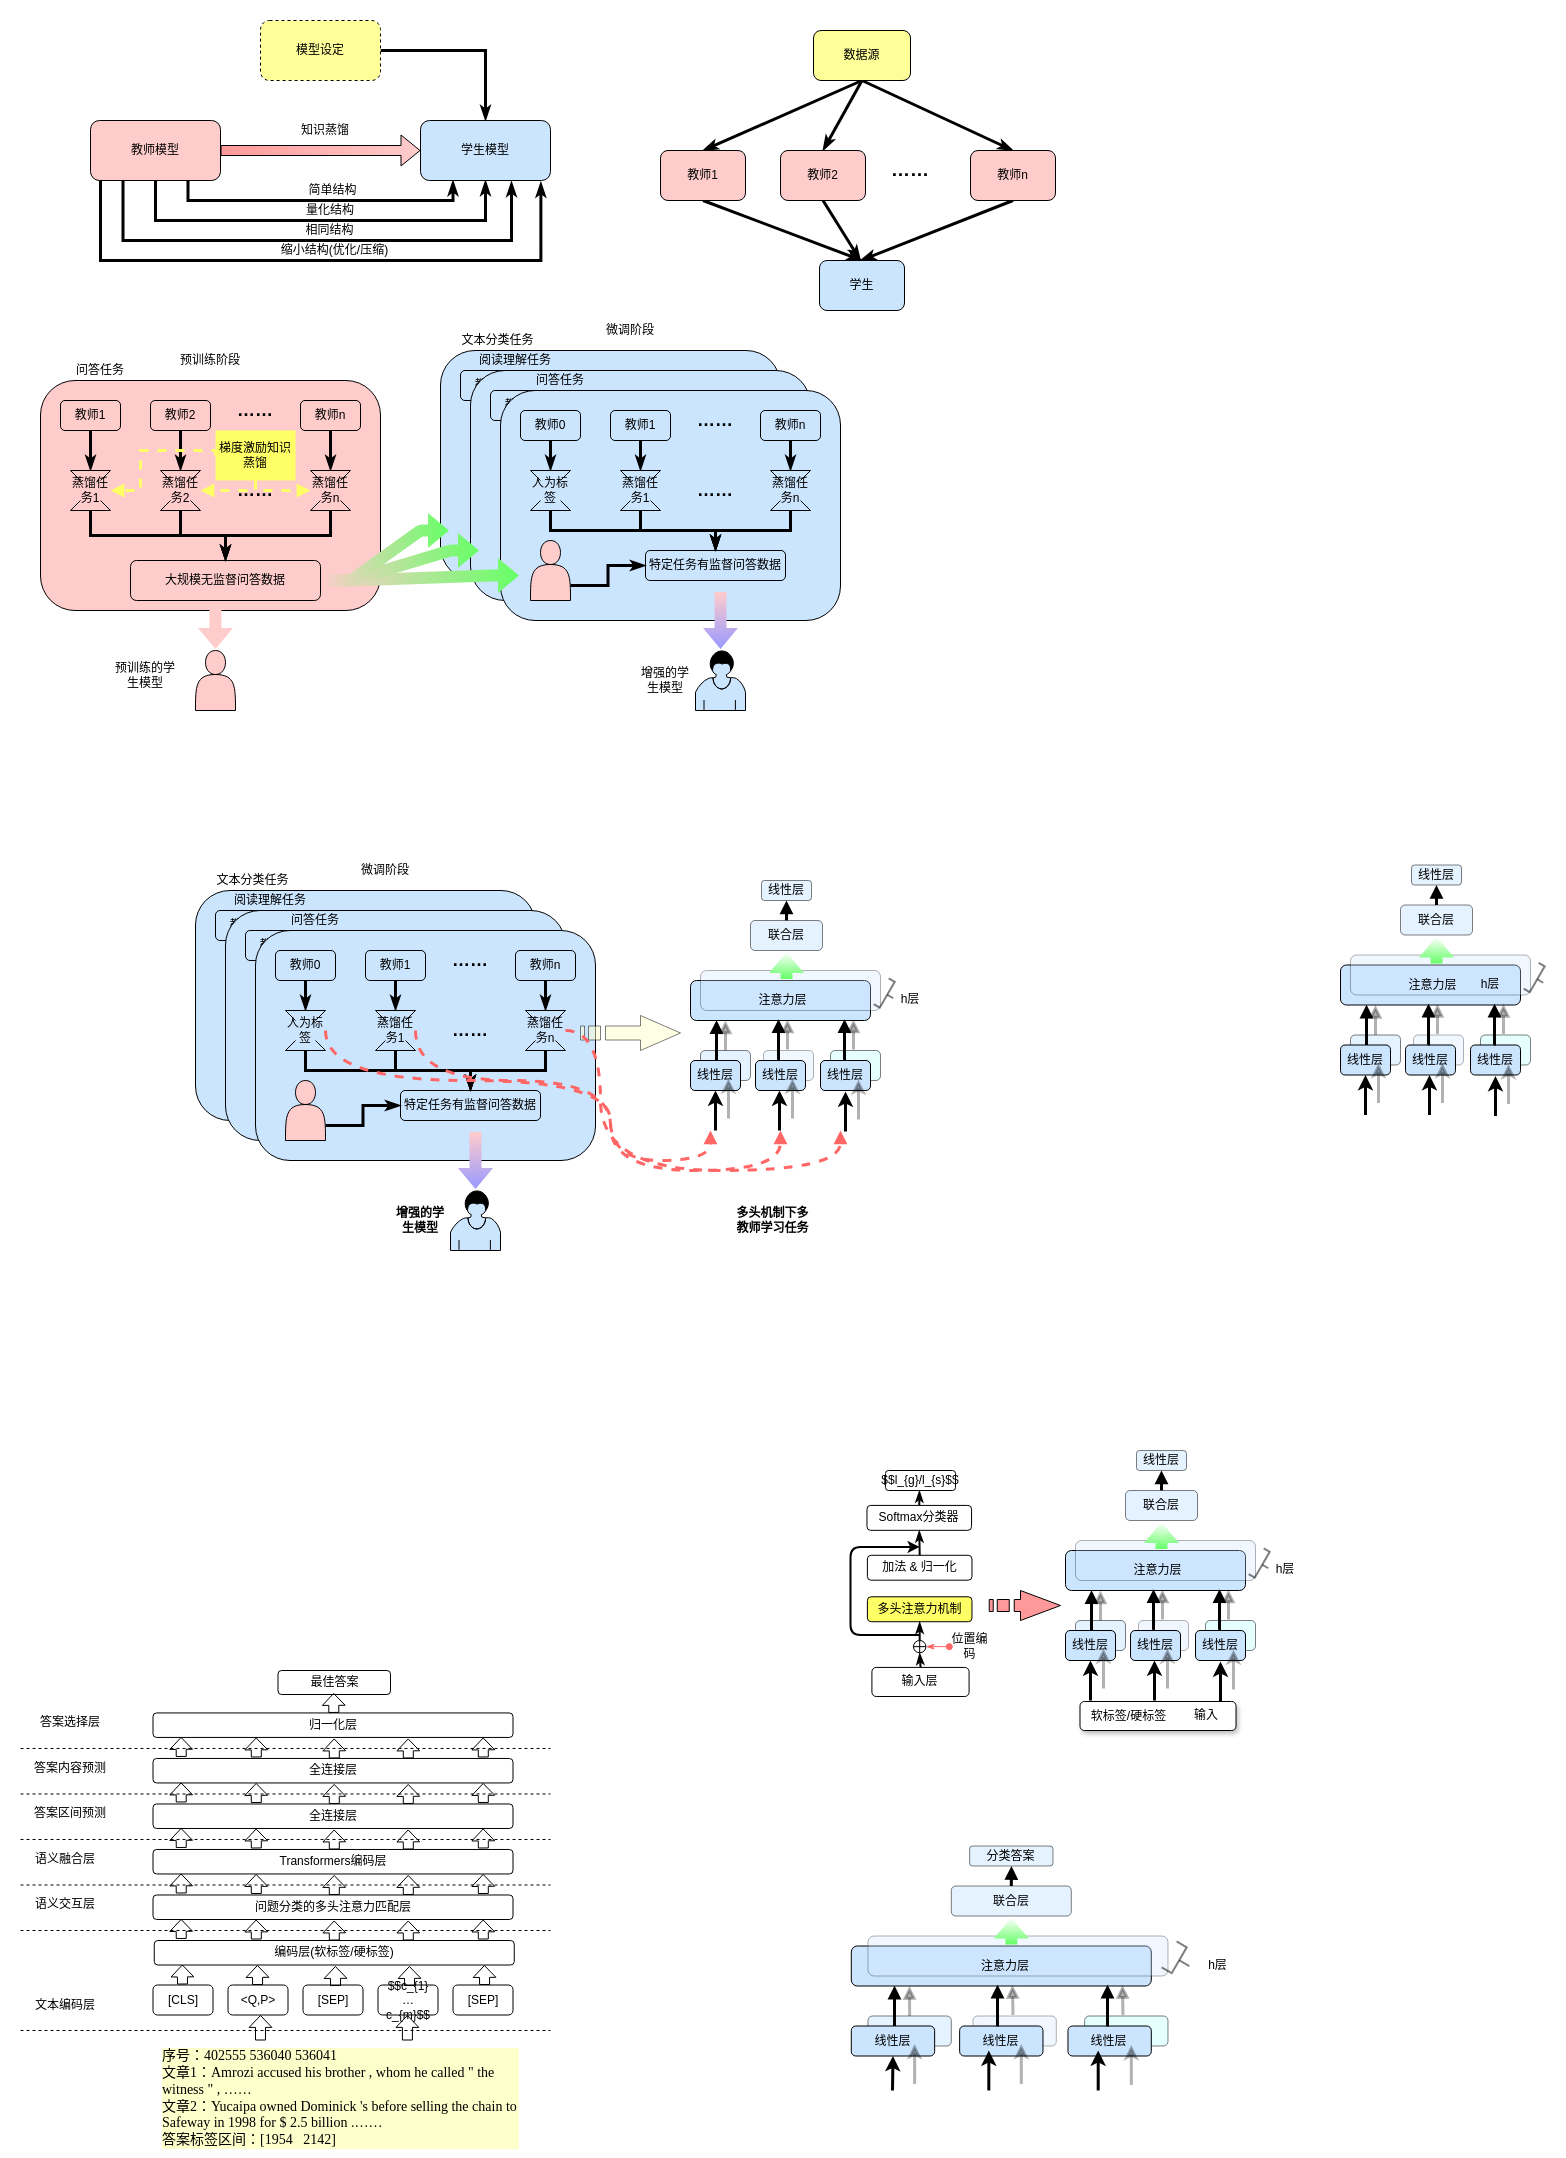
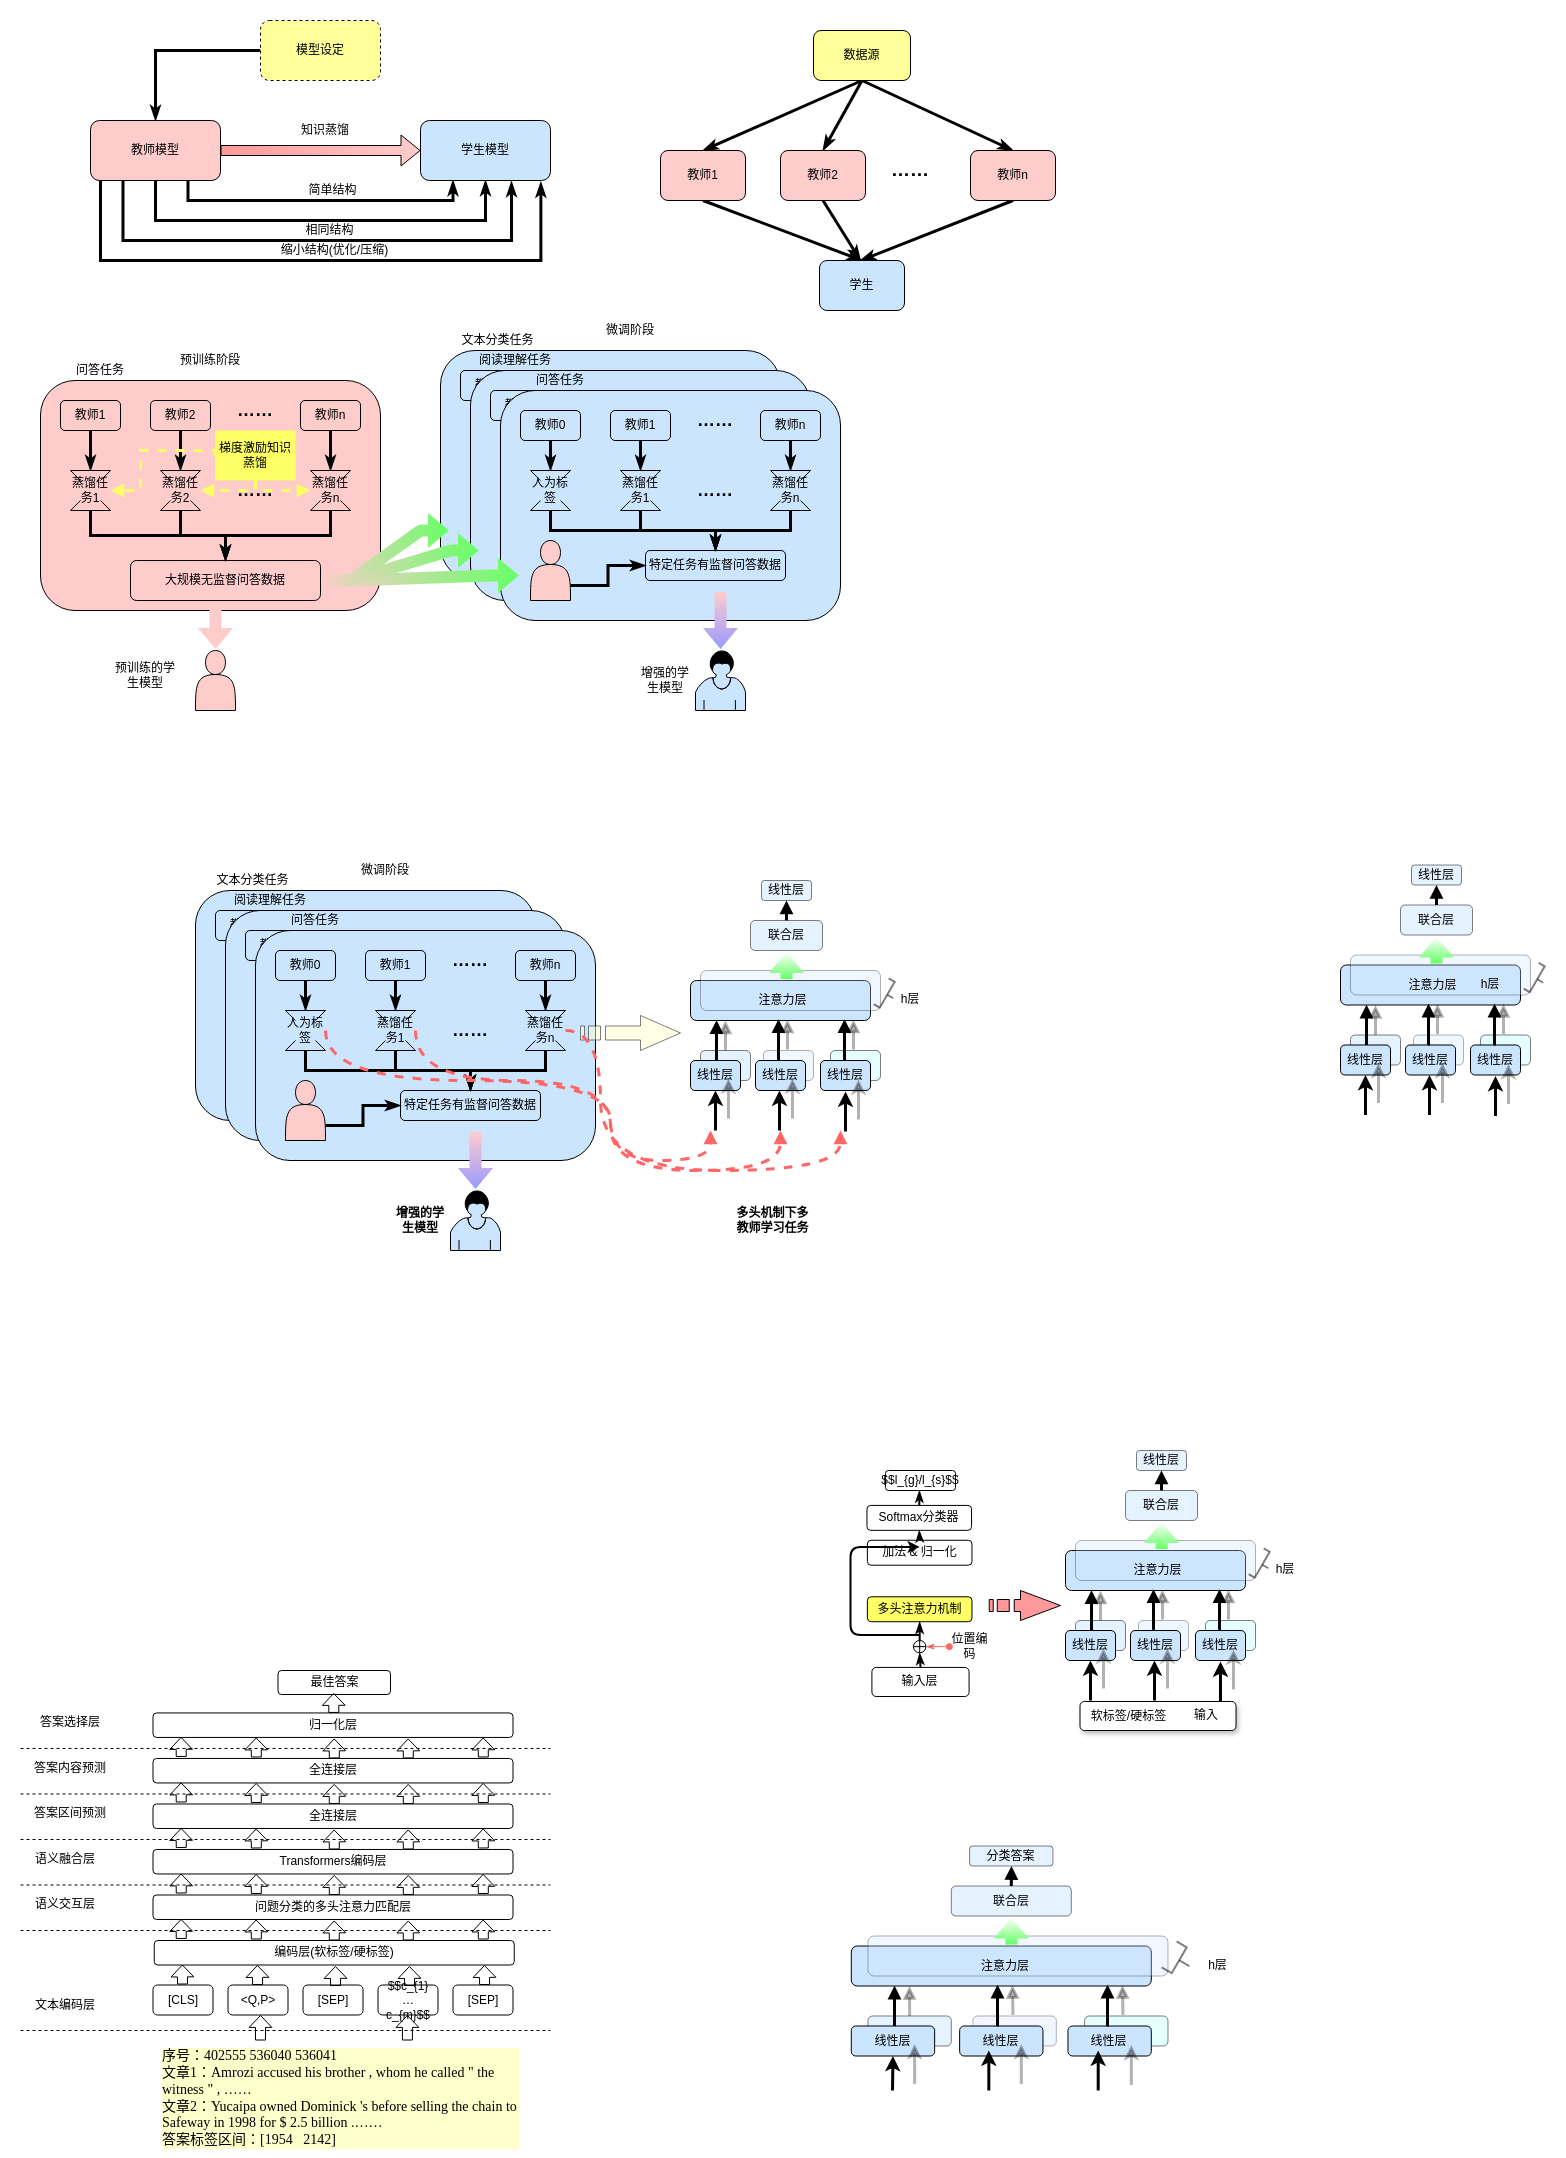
edge "模型设定" -> "教师模型": added
edge "模型设定" -> "学生模型": removed
node "量化结构": removed
node "加法 & 归一化": moved (920, 1568) -> (920, 1553)
